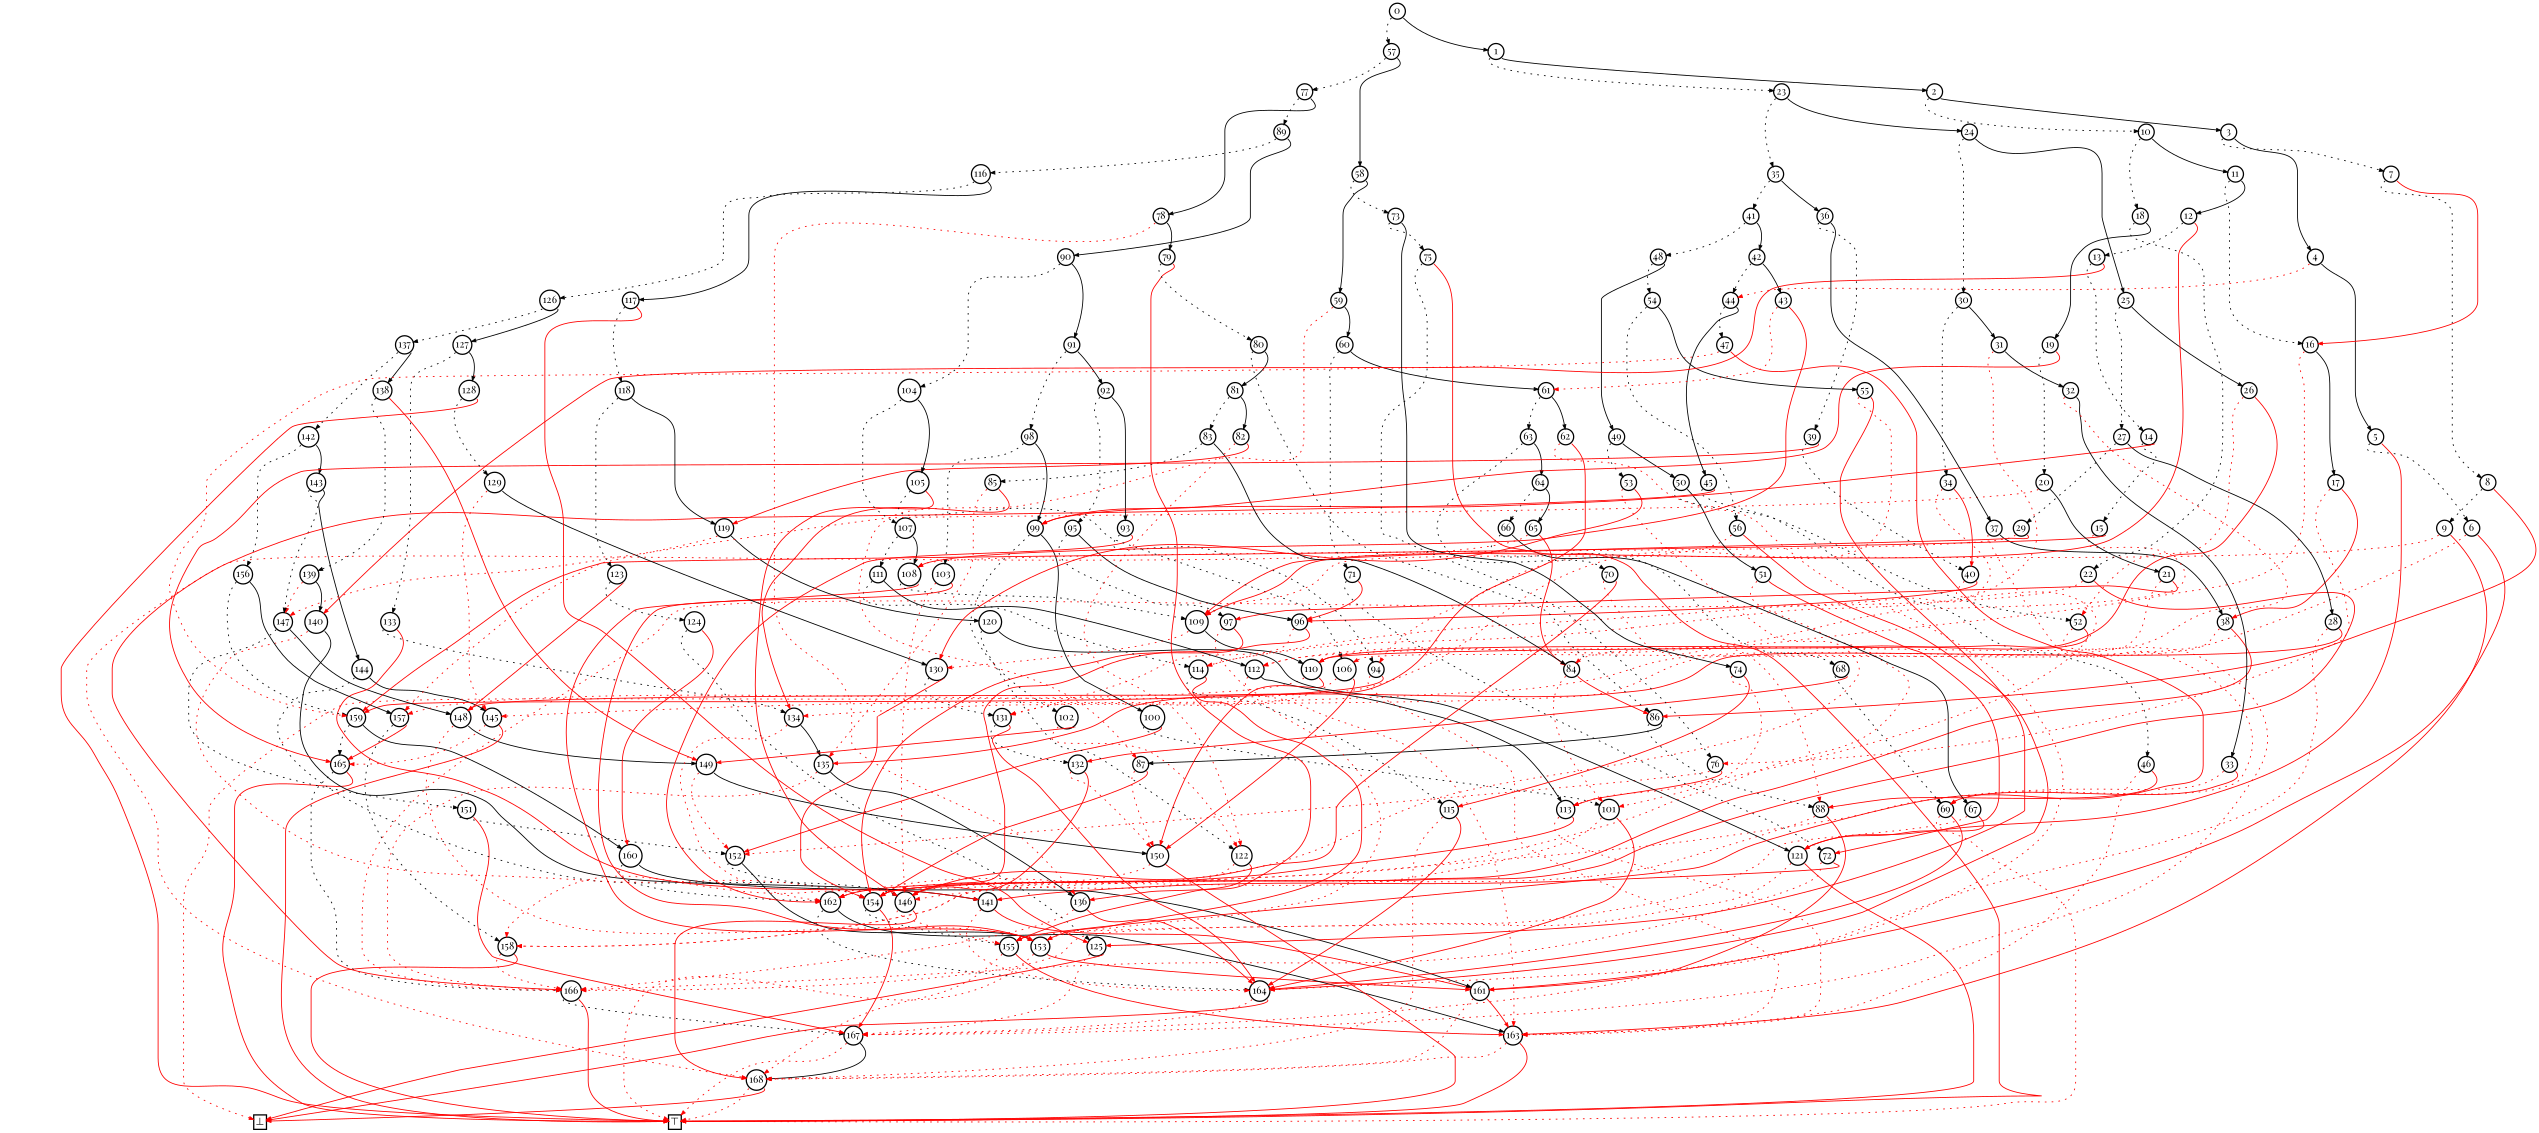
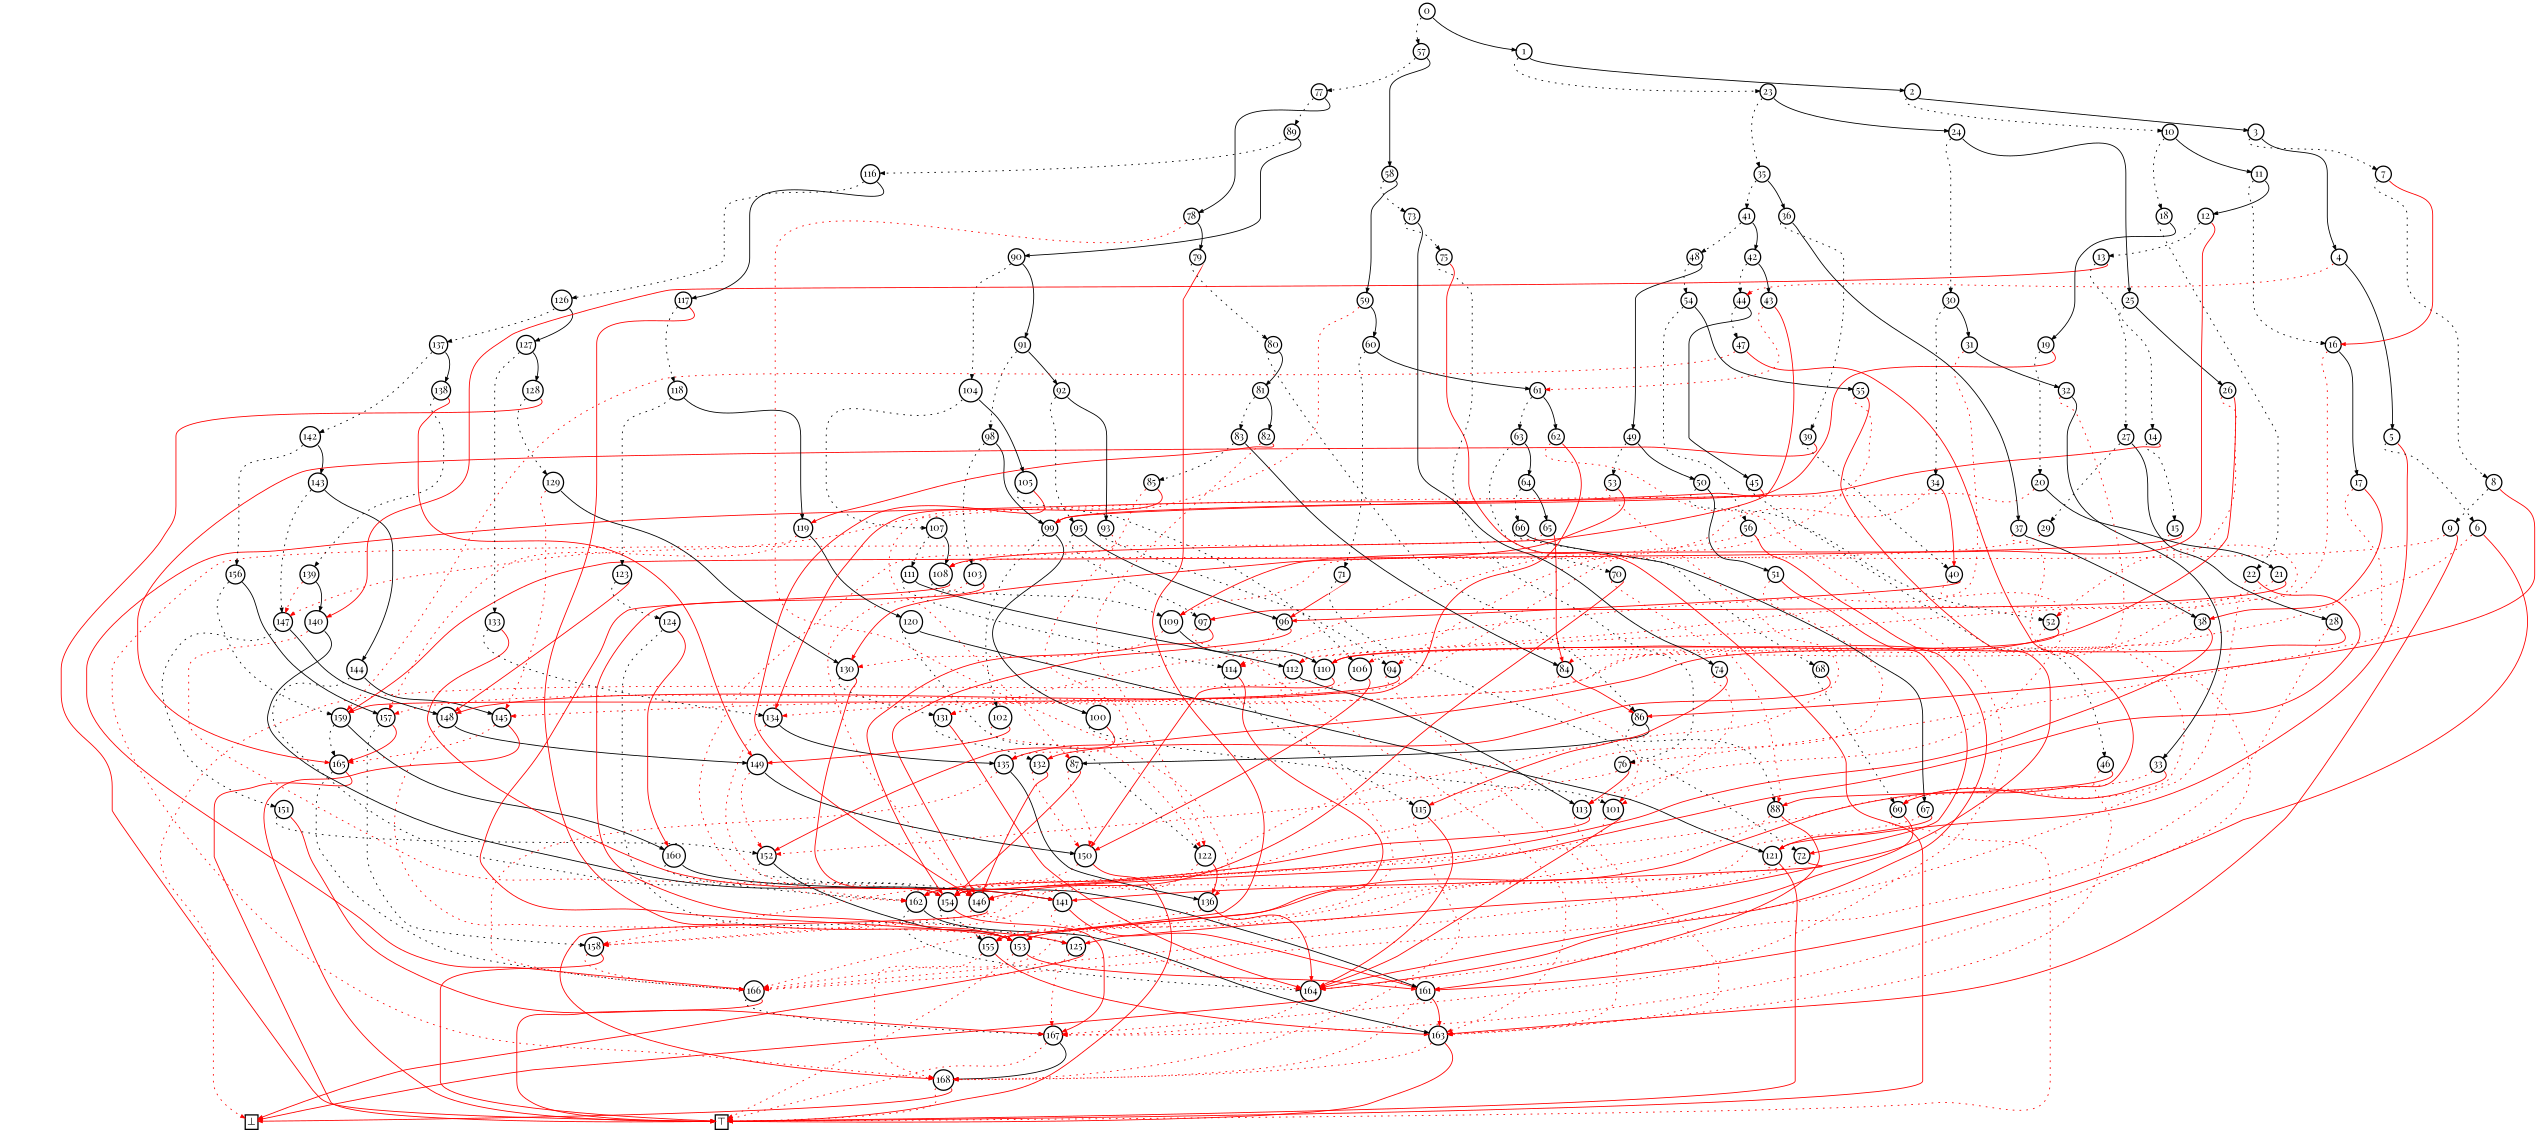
edge "29" -> "109": removed
edge "93" -> "162": style filled -> dotted
